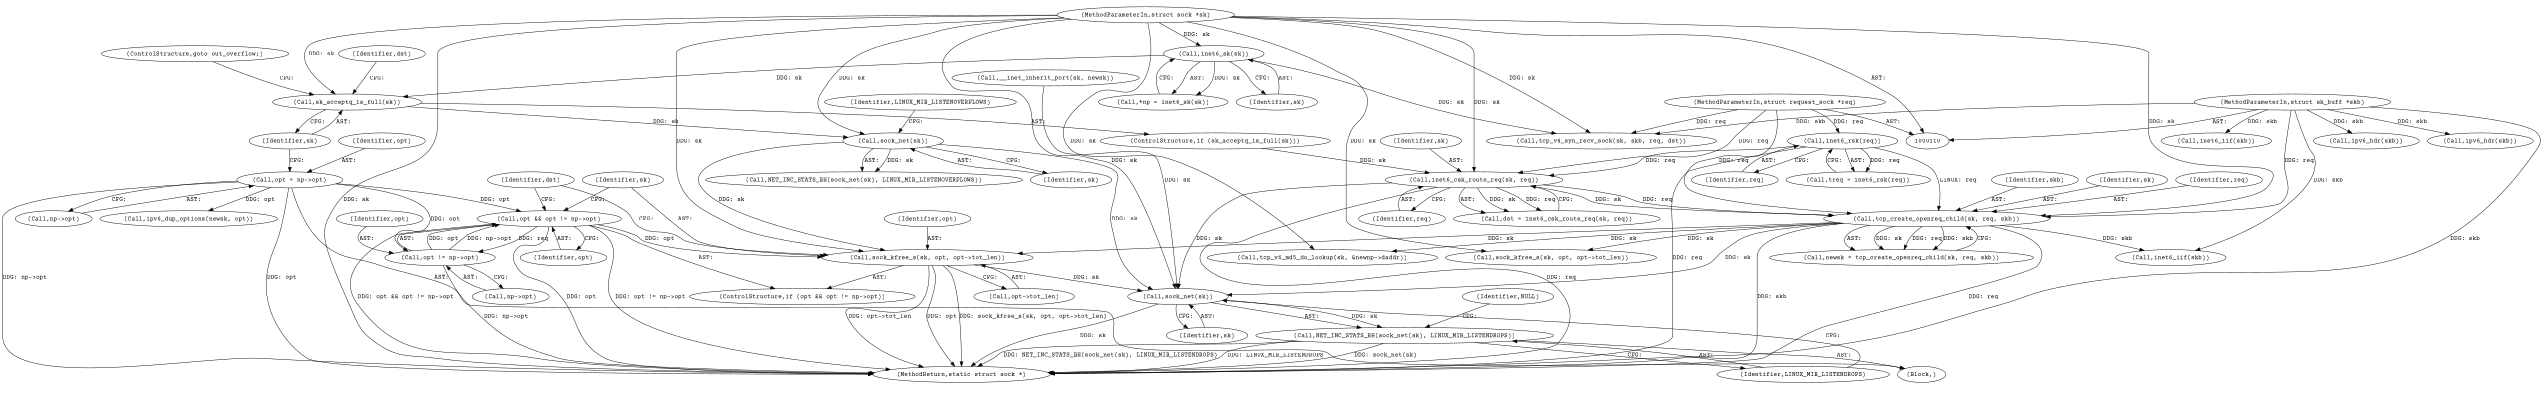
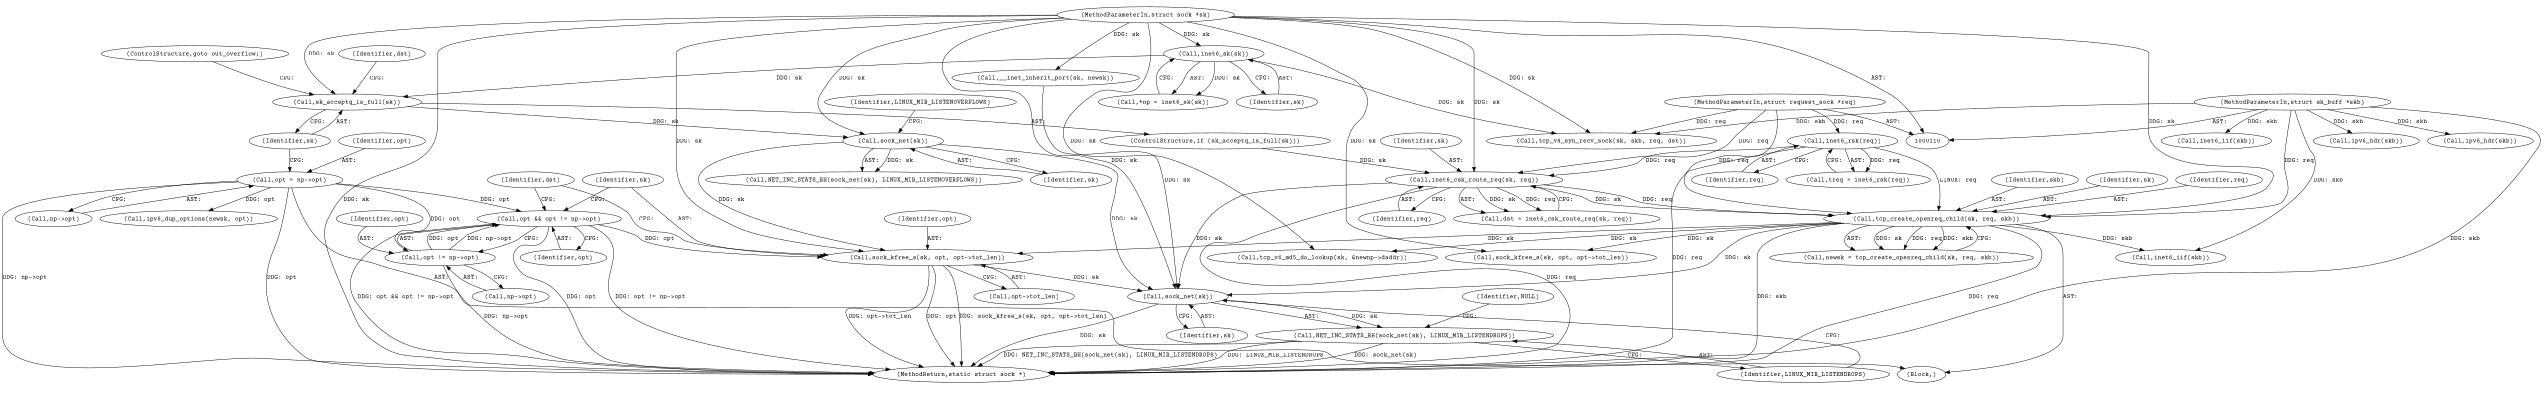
edge "(MethodParameterIn,struct sock *sk)" -> "(Call,__inet_inherit_port(sk, newsk))": added, label "DDG: sk"
edge "(Call,opt && opt != np->opt)" -> "(Call,opt != np->opt)": label "DDG: req" -> "CFG: "
node "(ControlStructure,if (opt && opt != np->opt))": removed
edge "(Call,NET_INC_STATS_BH(sock_net(sk), LINUX_MIB_LISTENDROPS))" -> "(Block,)": now "(Call,tcp_create_openreq_child(sk, req, skb))" -> "(Block,)"
